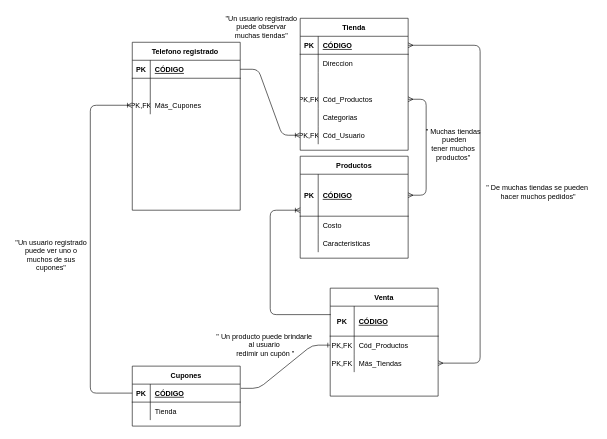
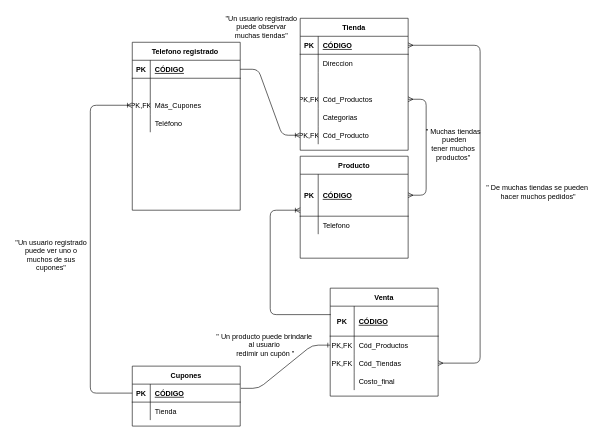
node "Teléfono": added
node "Cód_Usuario": label "Cód_Usuario" -> "Cód_Producto"
node "Productos": label "Productos" -> "Producto"
node "Costo": label "Costo" -> "Telefono"
node "Caracteristicas": removed
node "Más_Tiendas": label "Más_Tiendas" -> "Cód_Tiendas"
node "Costo_final": added
